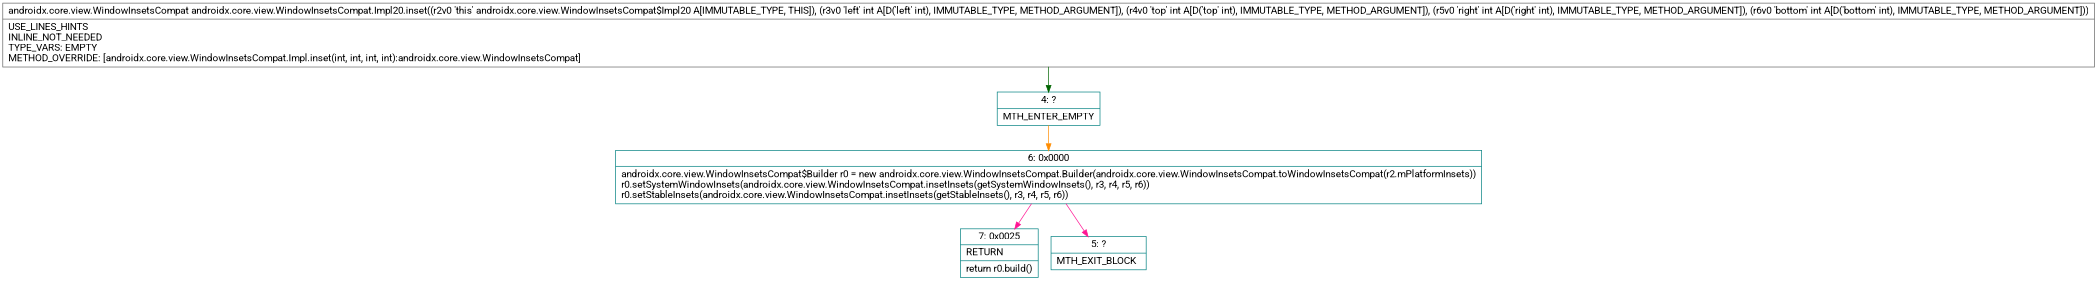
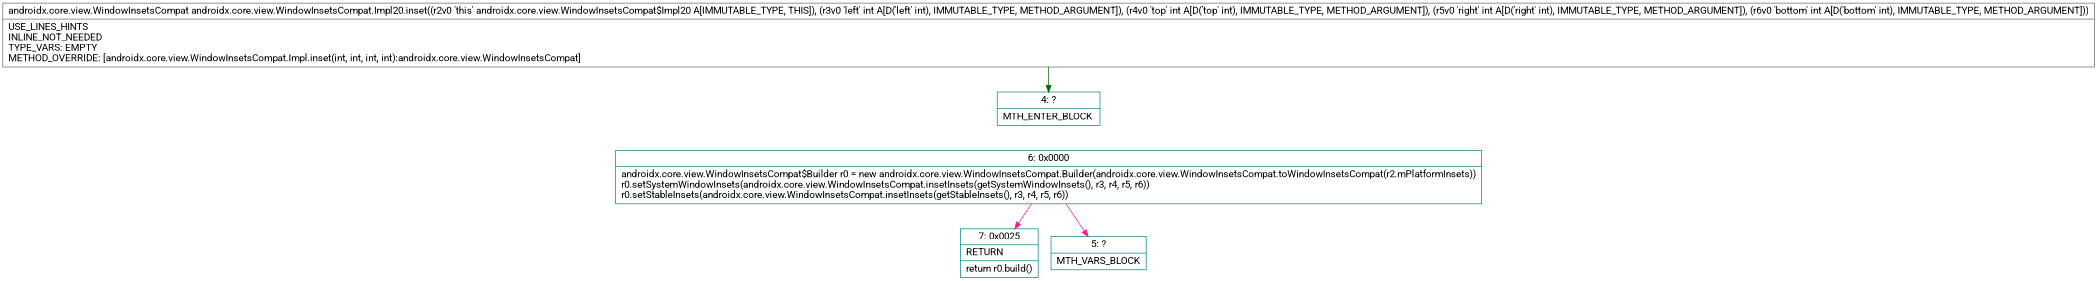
node "4: ?": text "MTH_ENTER_EMPTY" -> "MTH_ENTER_BLOCK"
edge "4: ?" -> "6: 0x0000": removed
node "5: ?": text "MTH_EXIT_BLOCK" -> "MTH_VARS_BLOCK"
